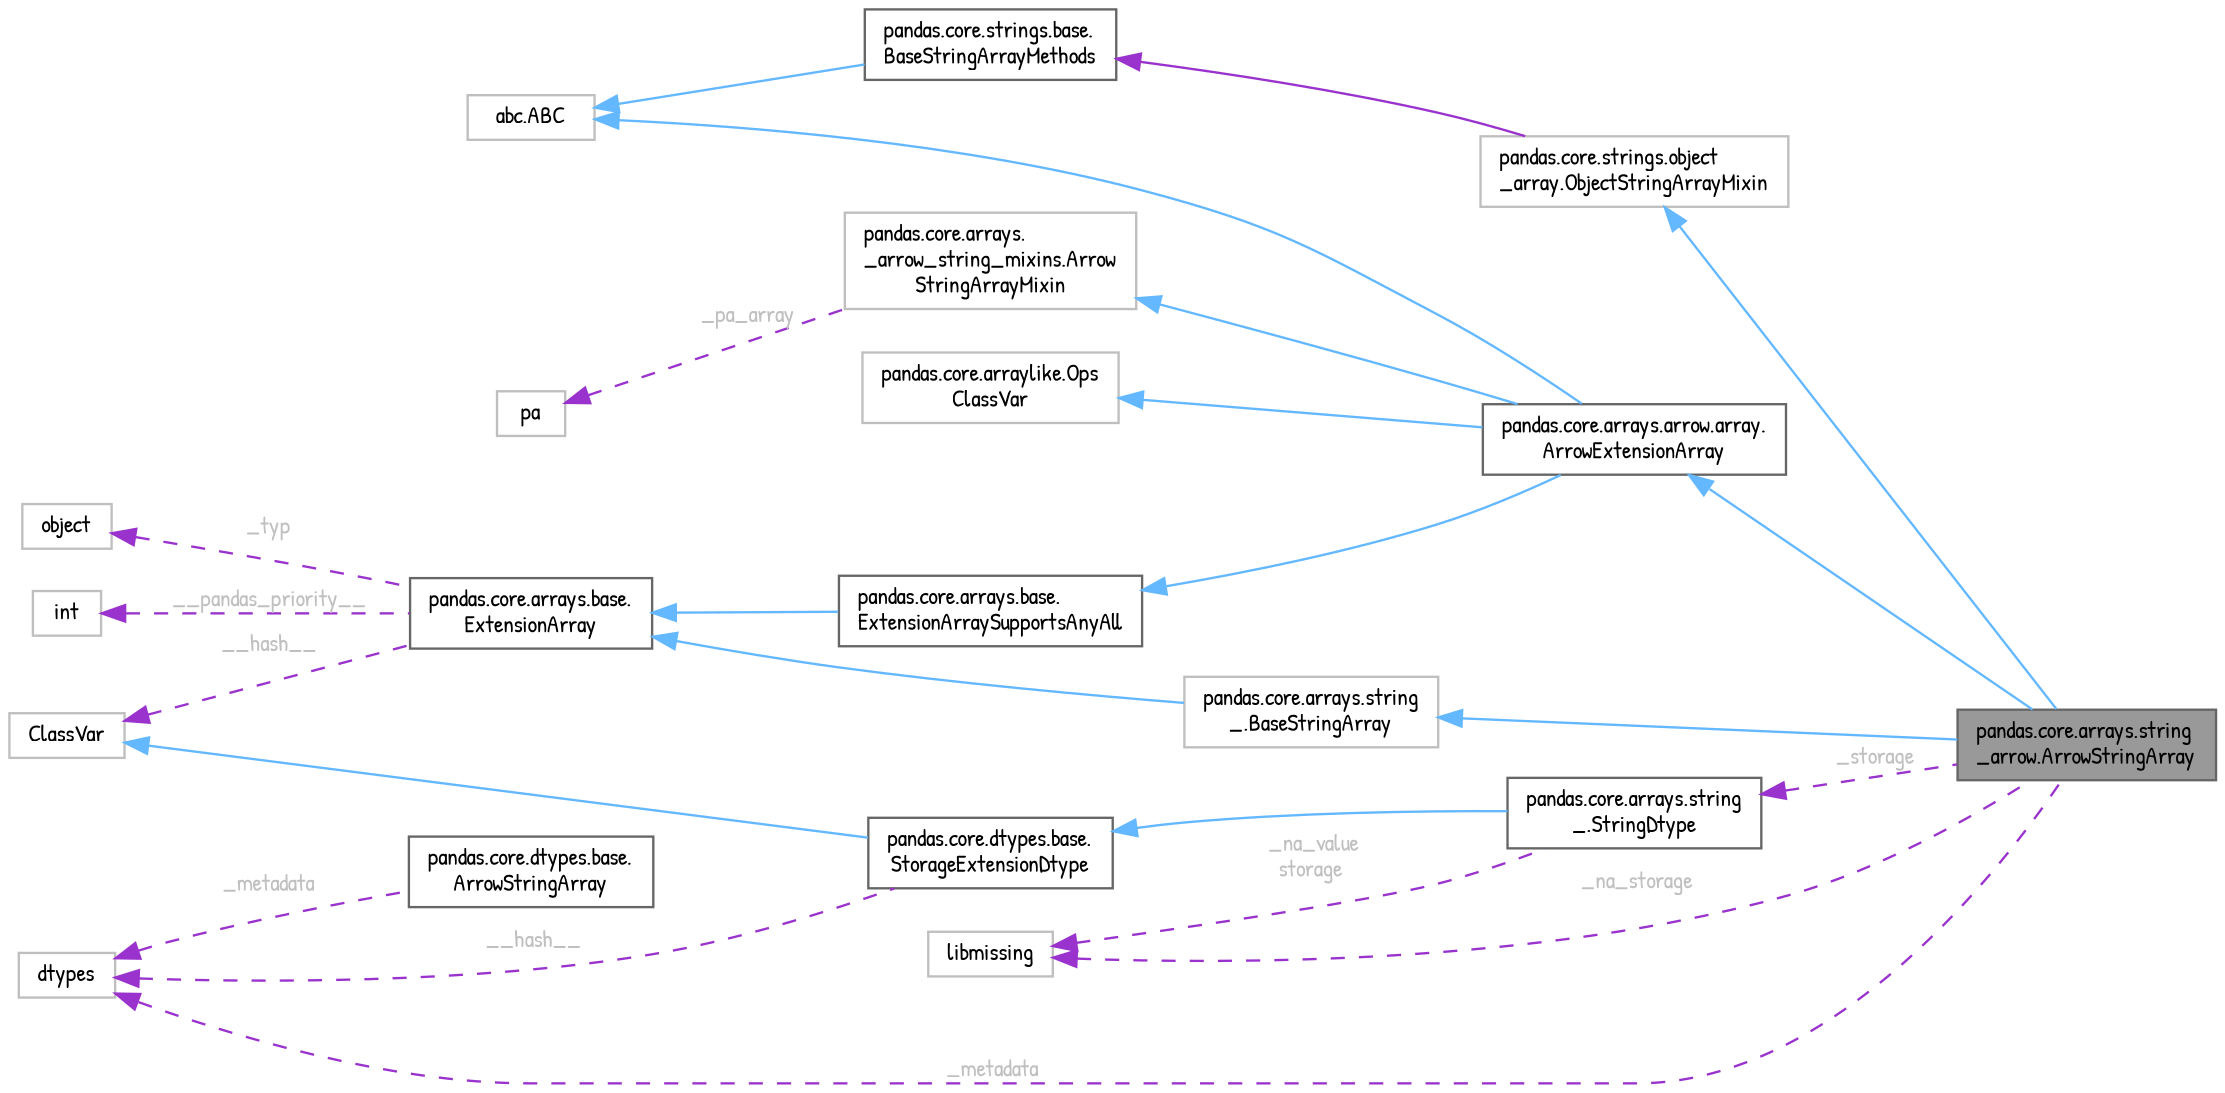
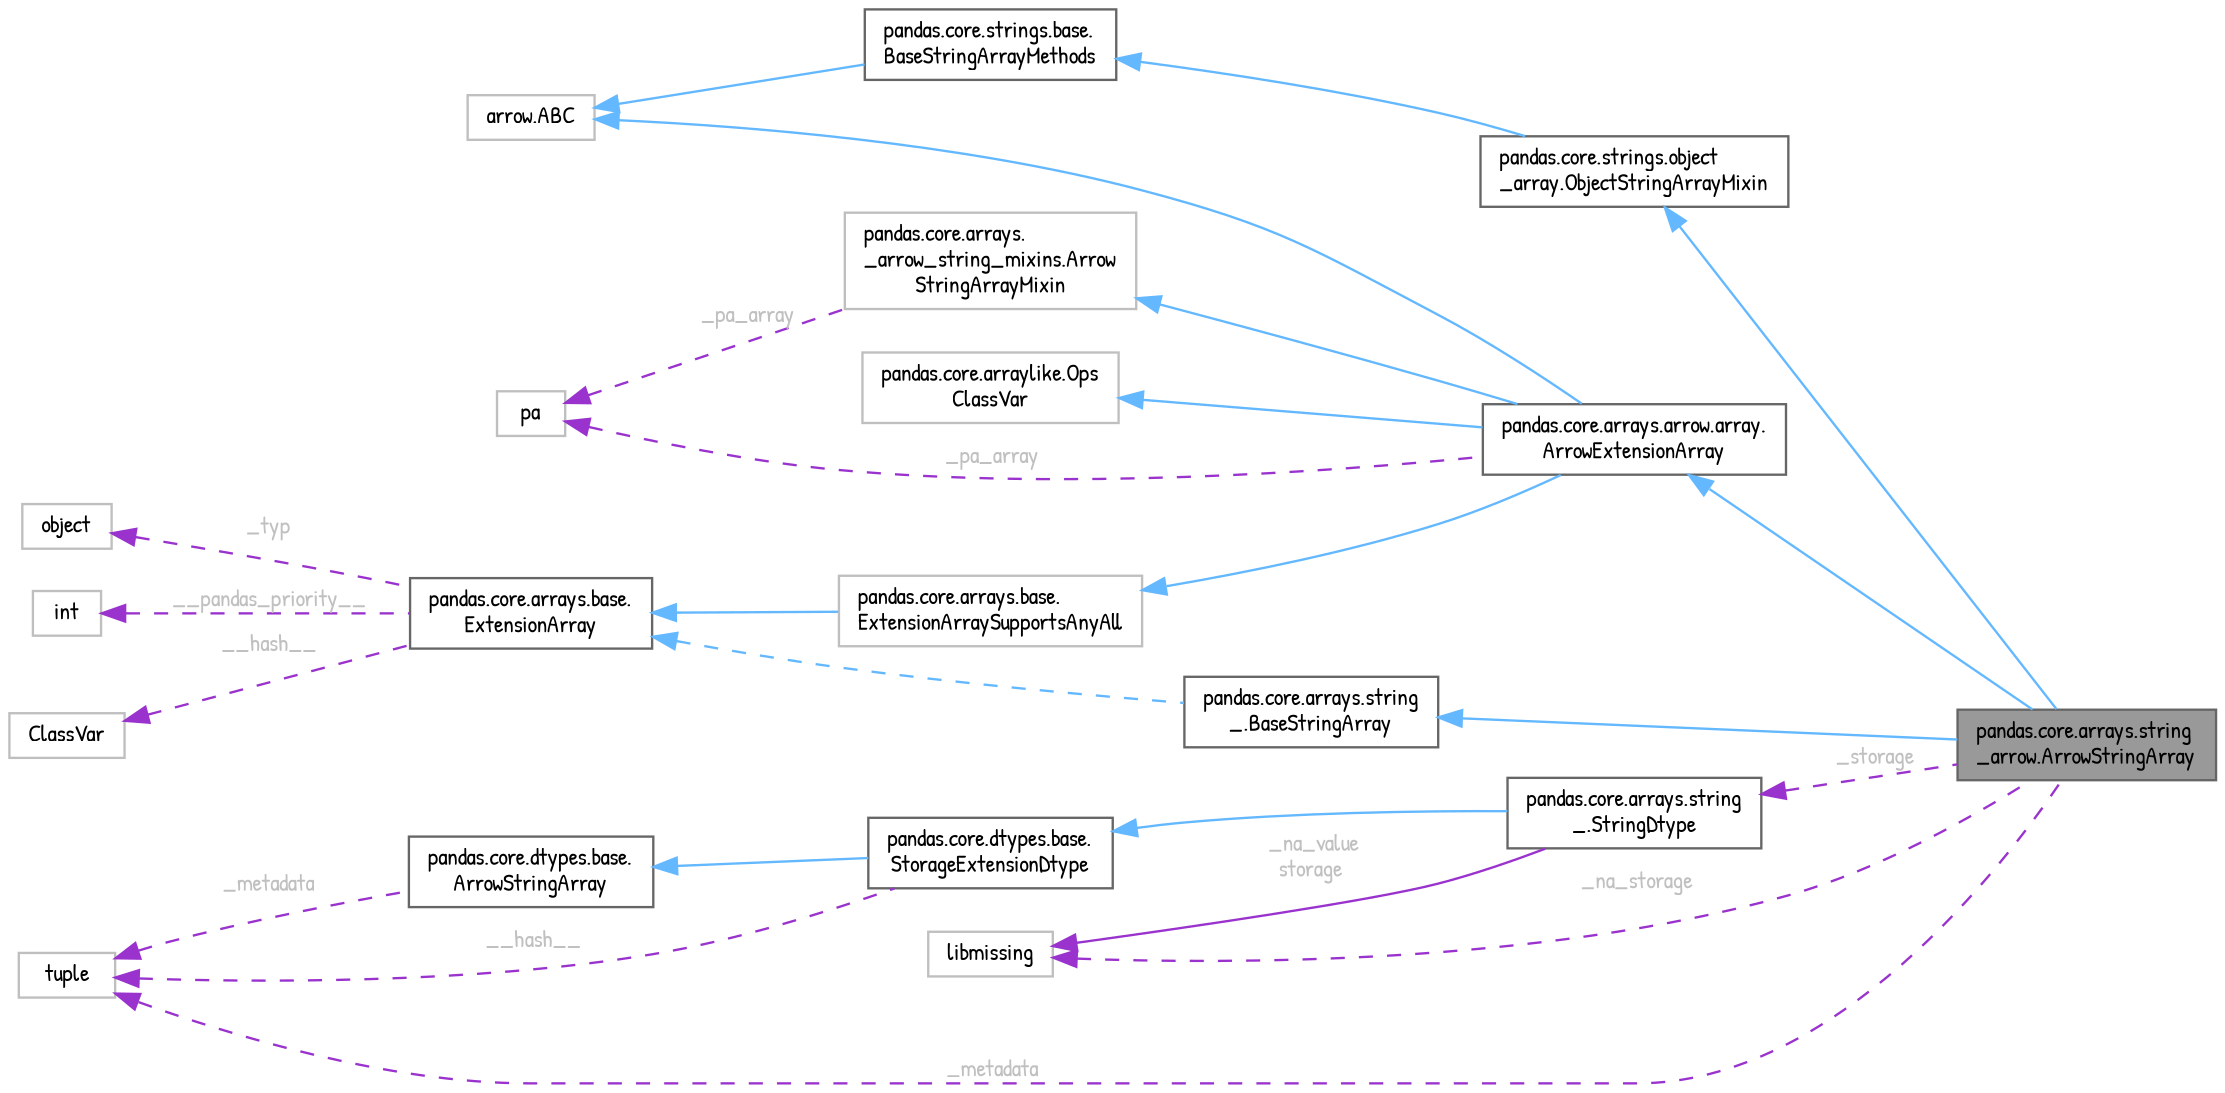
edge "pandas.core.strings.object _array.ObjectStringArrayMixin" -> "pandas.core.strings.base. BaseStringArrayMethods": color darkorchid3 -> steelblue1
node "abc.ABC": label "abc.ABC" -> "arrow.ABC"
node "pandas.core.strings.object _array.ObjectStringArrayMixin": color grey75 -> gray40
edge "pandas.core.arrays.arrow.array. ArrowExtensionArray" -> "pa": added, label "_pa_array"
node "pandas.core.arrays.base. ExtensionArraySupportsAnyAll": color gray40 -> grey75
edge "pandas.core.arrays.string _.BaseStringArray" -> "pandas.core.arrays.base. ExtensionArray": style solid -> dashed
node "pandas.core.arrays.string _.BaseStringArray": color grey75 -> gray40
edge "pandas.core.dtypes.base. StorageExtensionDtype" -> "ClassVar": now "pandas.core.dtypes.base. StorageExtensionDtype" -> "pandas.core.dtypes.base. ArrowStringArray"
edge "pandas.core.arrays.string _.StringDtype" -> "libmissing": style dashed -> solid
node "dtypes": label "dtypes" -> "tuple"
